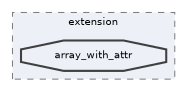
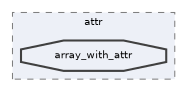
cluster "extension": label "extension" -> "attr"
